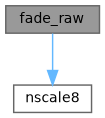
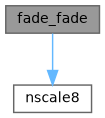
node "fade_raw": label "fade_raw" -> "fade_fade"
